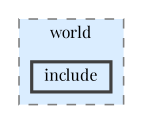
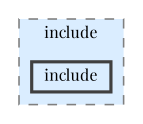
cluster "world": label "world" -> "include"
